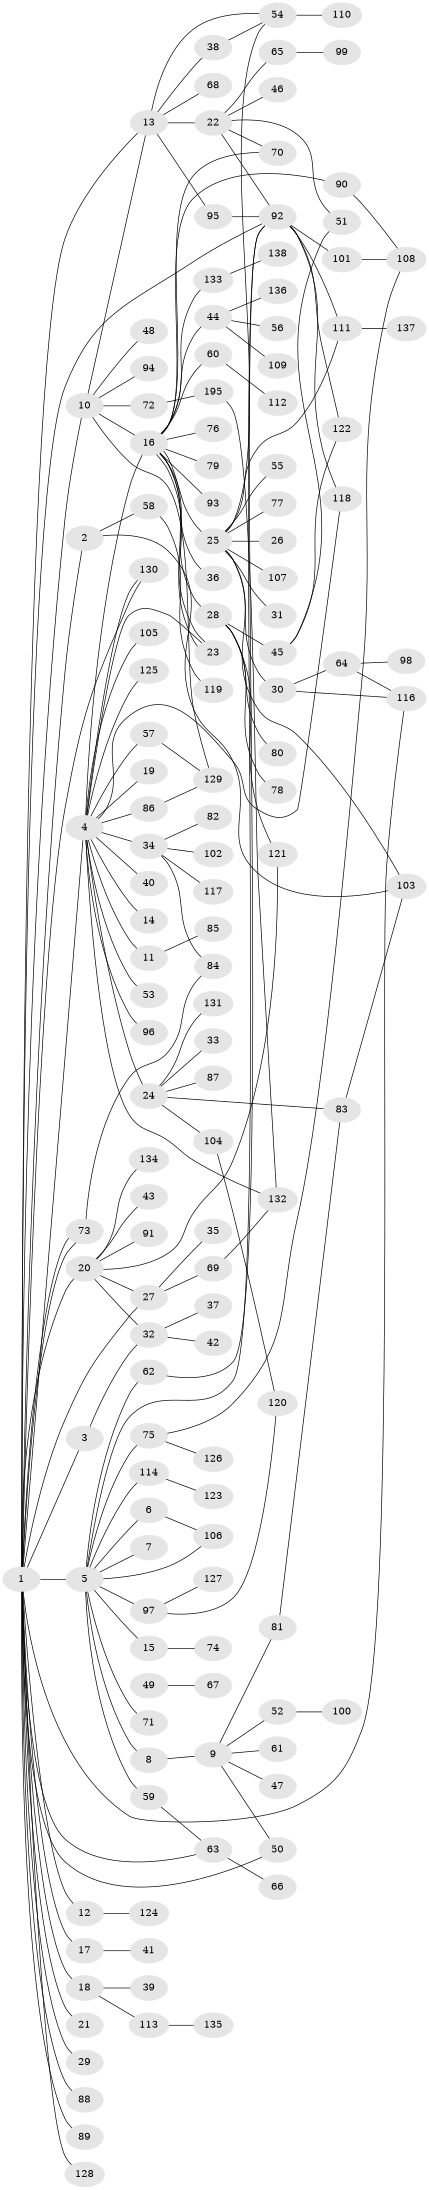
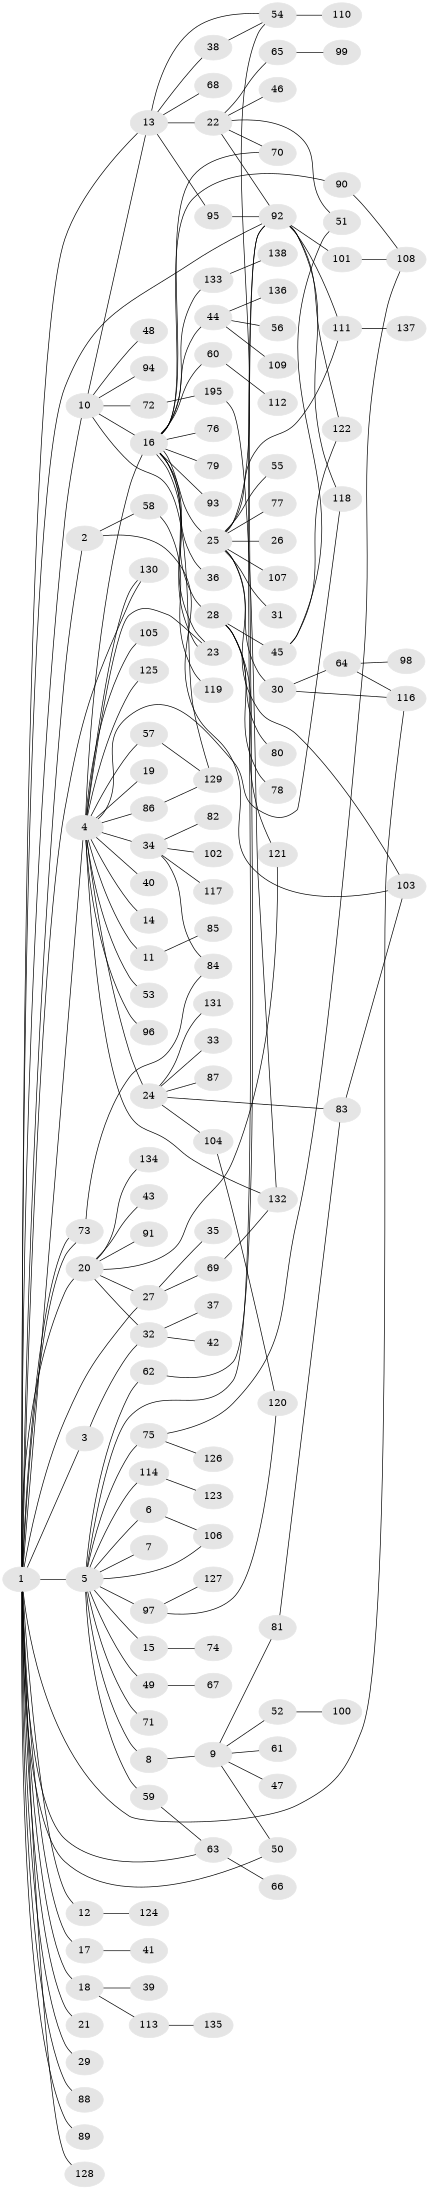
edge "5" -- "49": added
